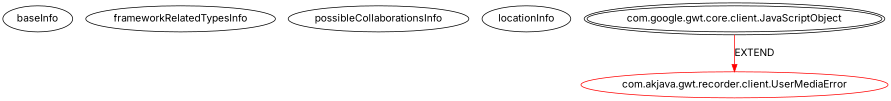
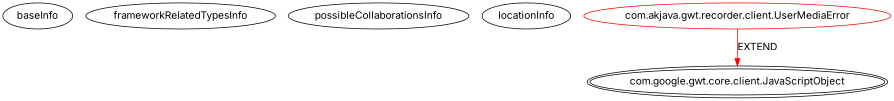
edge "com.google.gwt.core.client.JavaScriptObject" -> "com.akjava.gwt.recorder.client.UserMediaError": reversed
